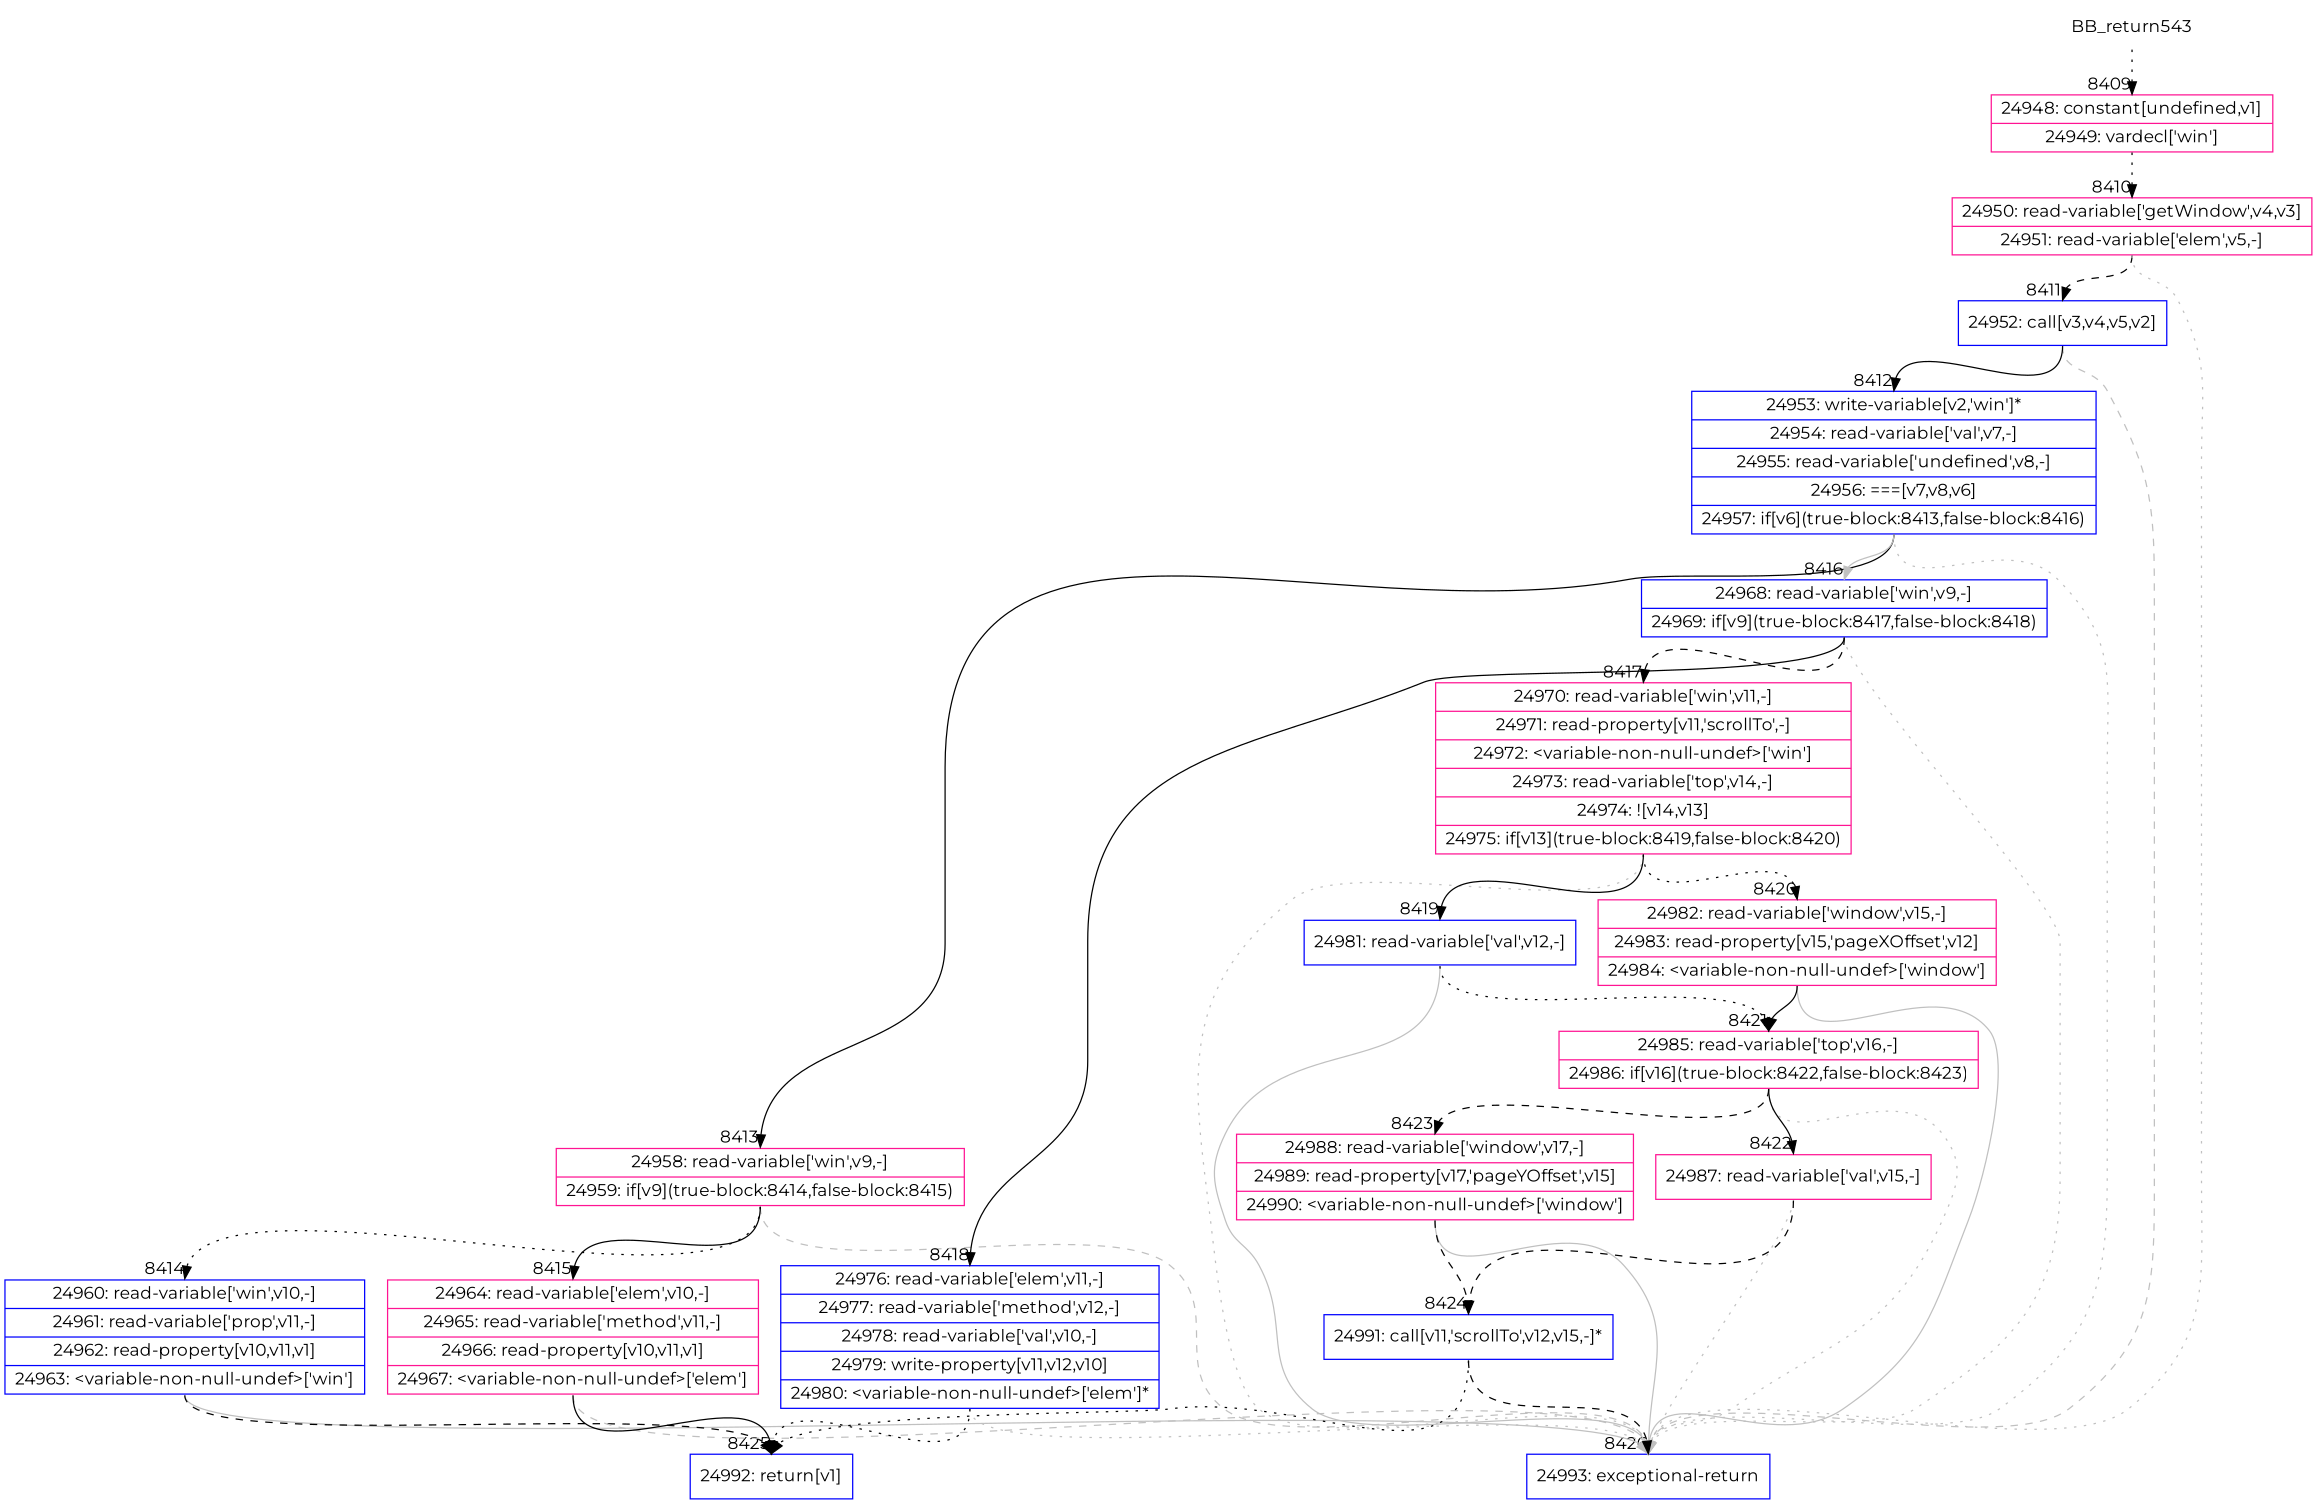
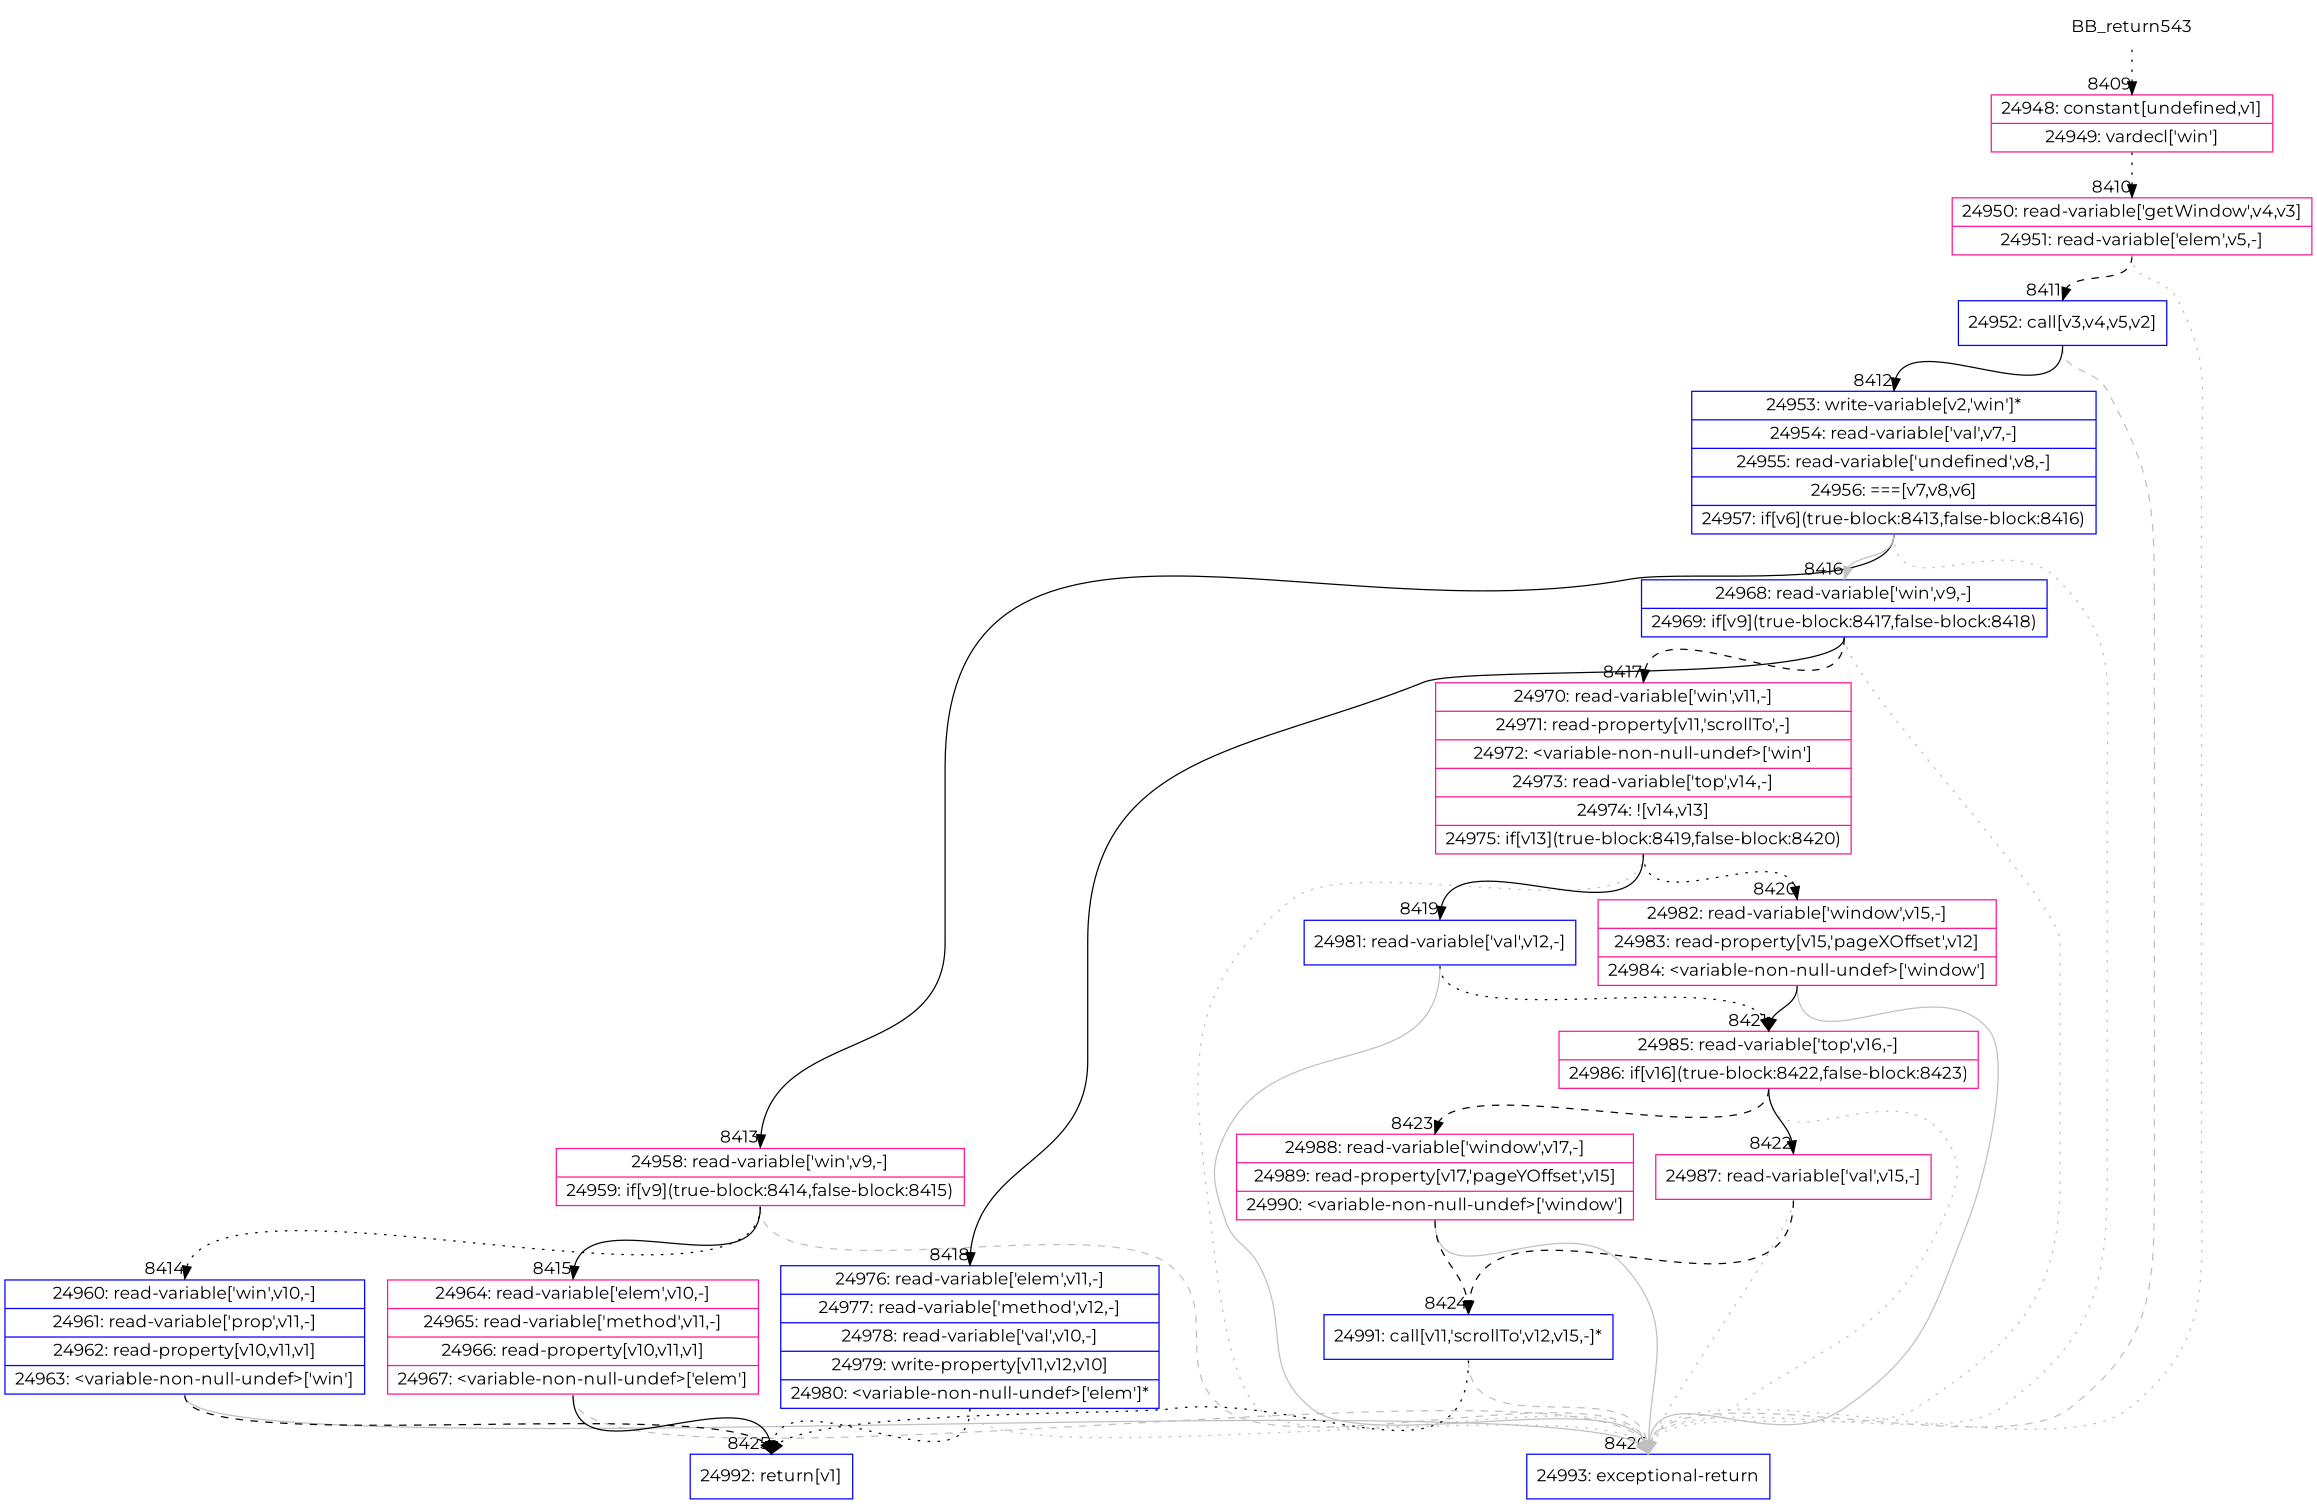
edge "24991: call[v11,'scrollTo',v12,v15,-]*" -> "24993: exceptional-return": color black -> gray
